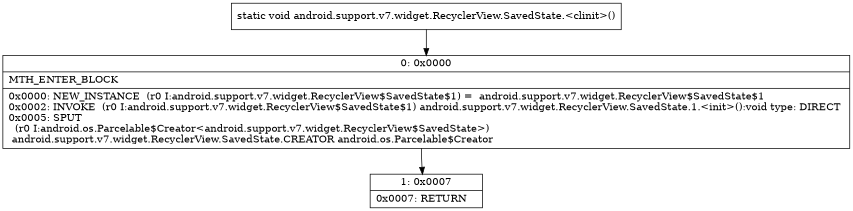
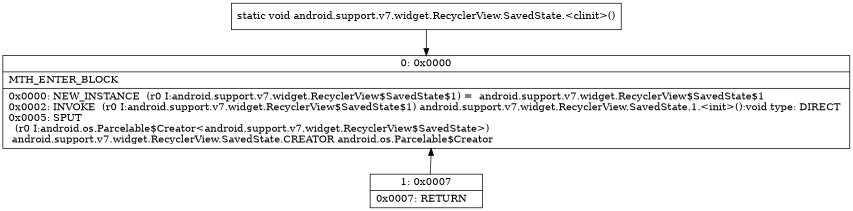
edge "0: 0x0000" -> "1: 0x0007": reversed
